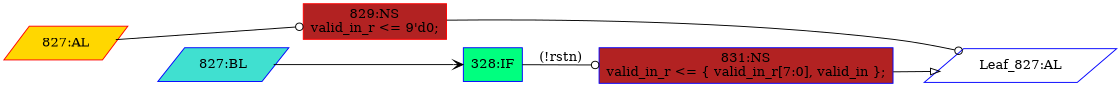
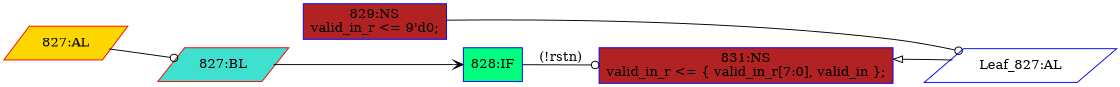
node "829:NS valid_in_r <= 9'd0;": color red -> blue
edge "827:AL" -> "829:NS valid_in_r <= 9'd0;": now "827:AL" -> "827:BL"
node "827:BL": color blue -> red
node "328:IF": label "328:IF" -> "828:IF"
edge "831:NS valid_in_r <= { valid_in_r[7:0], valid_in };" -> "Leaf_827:AL": reversed
